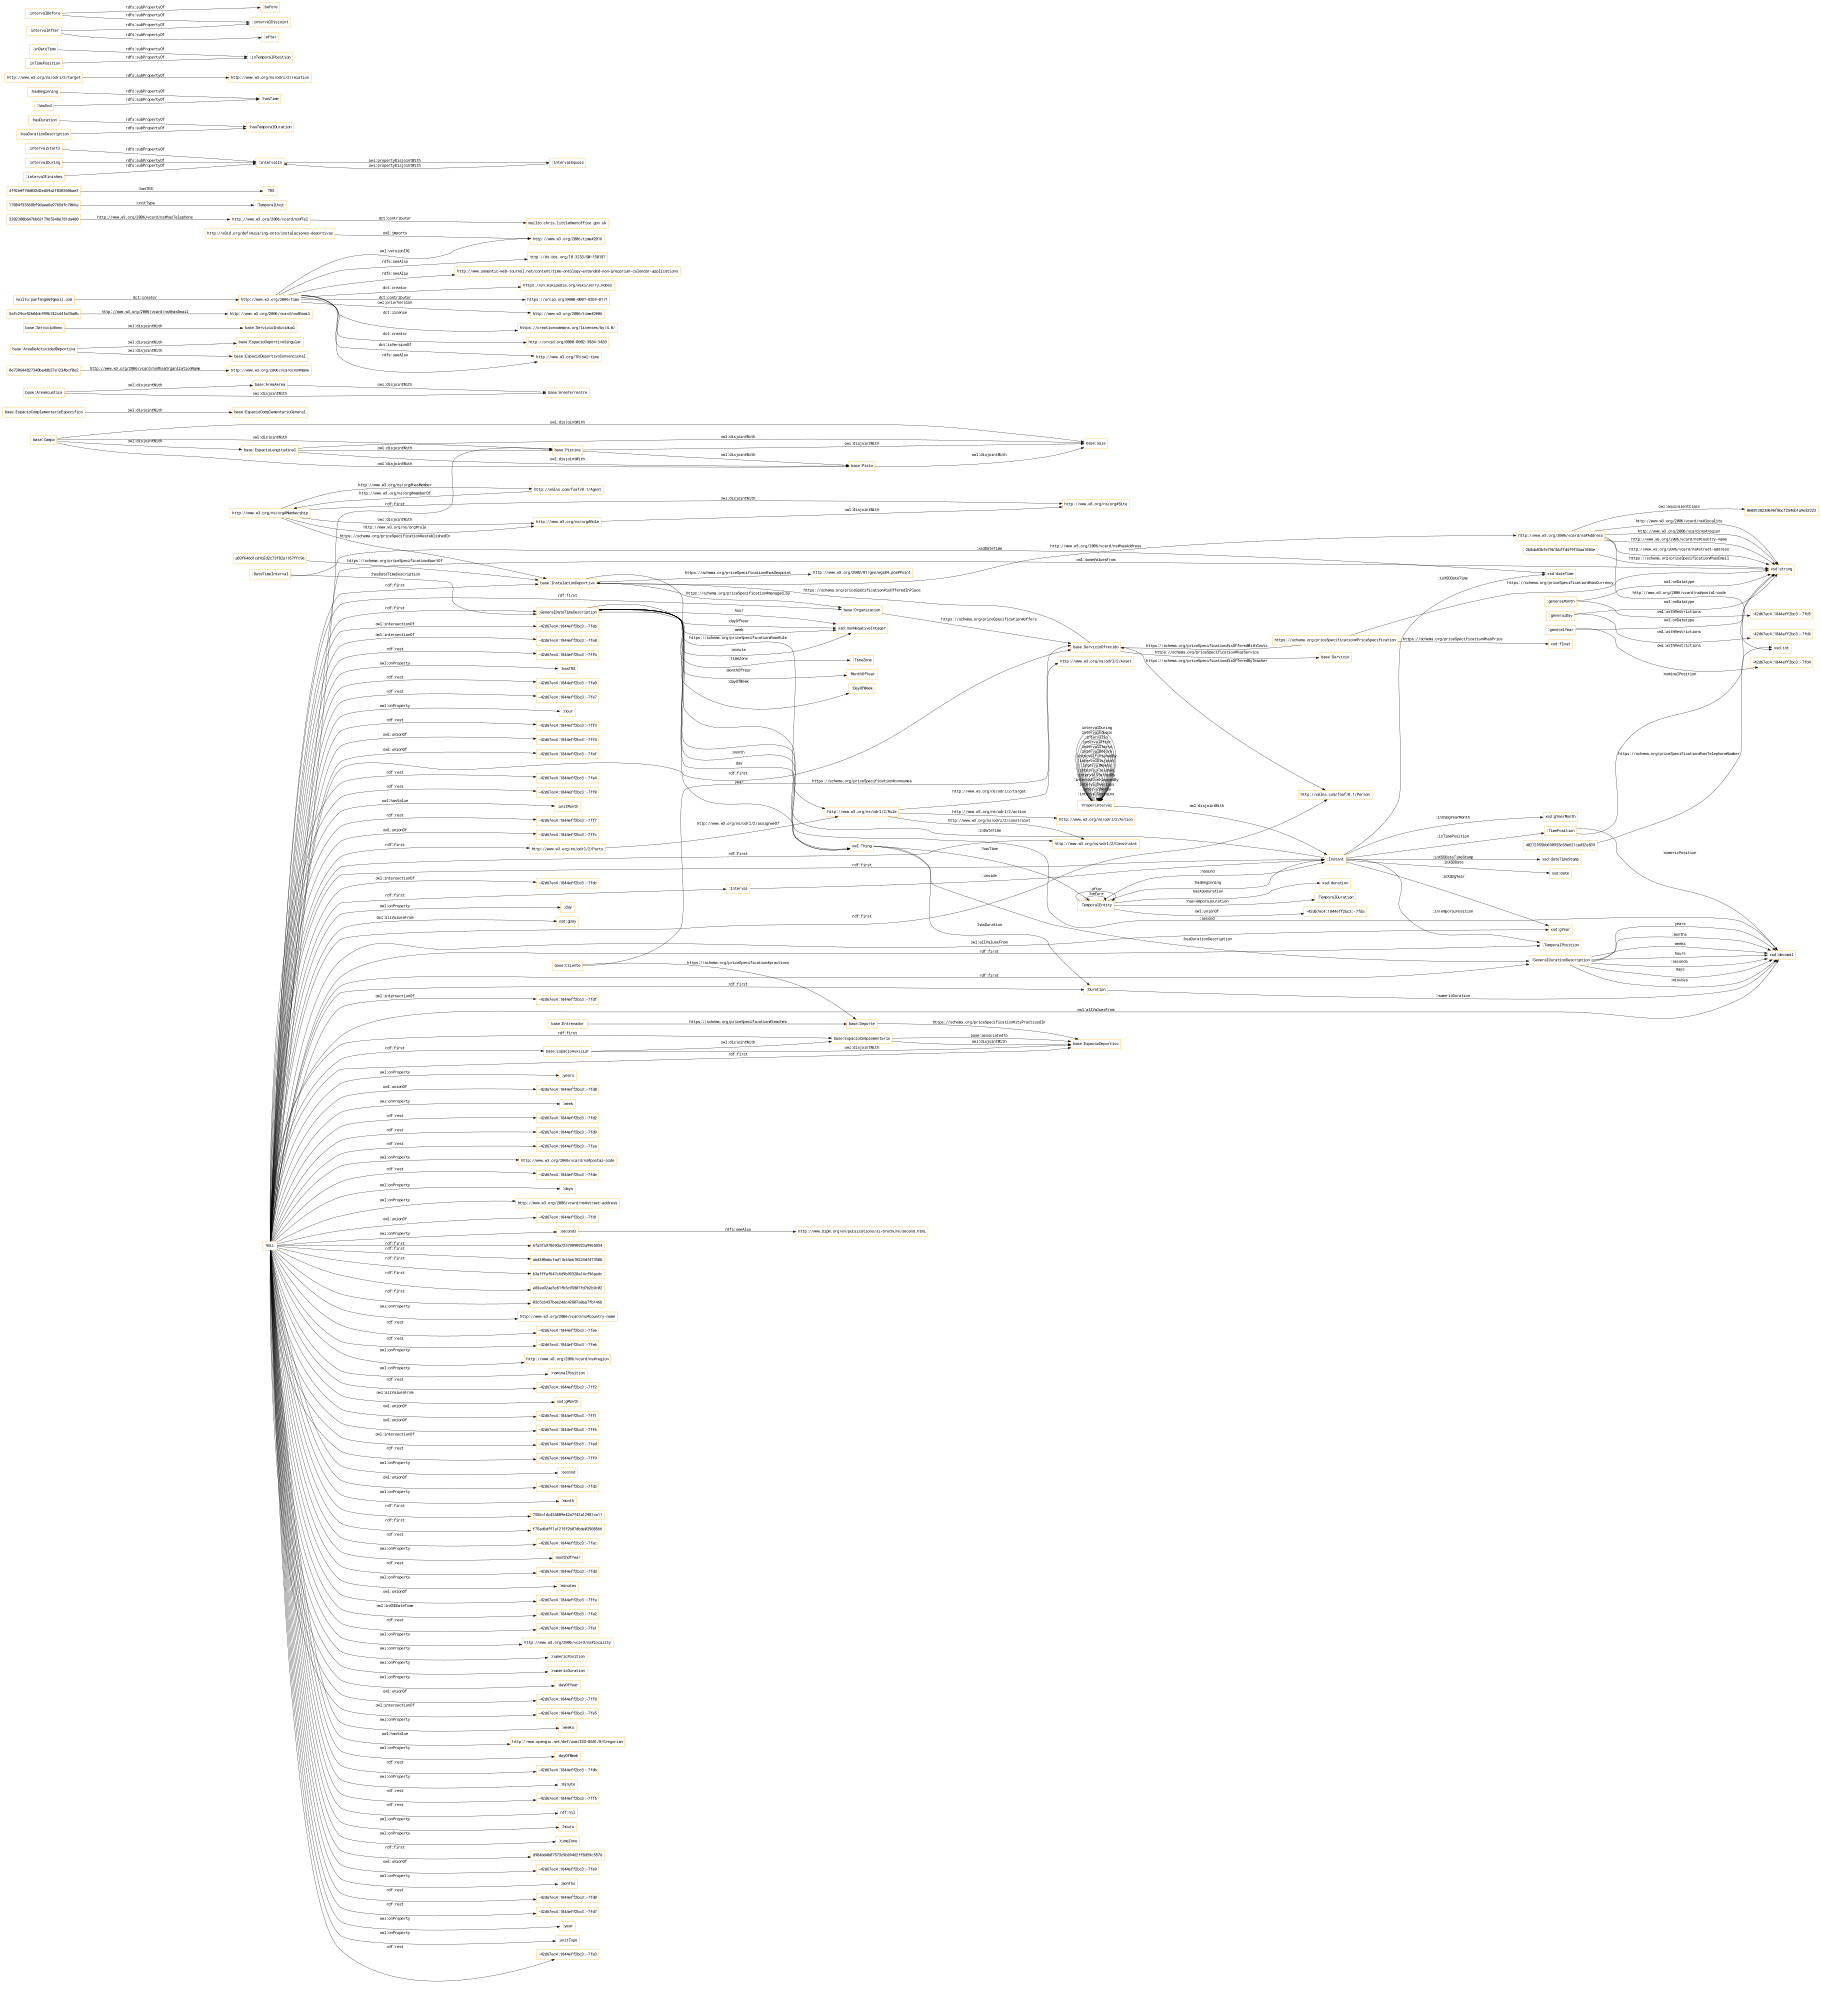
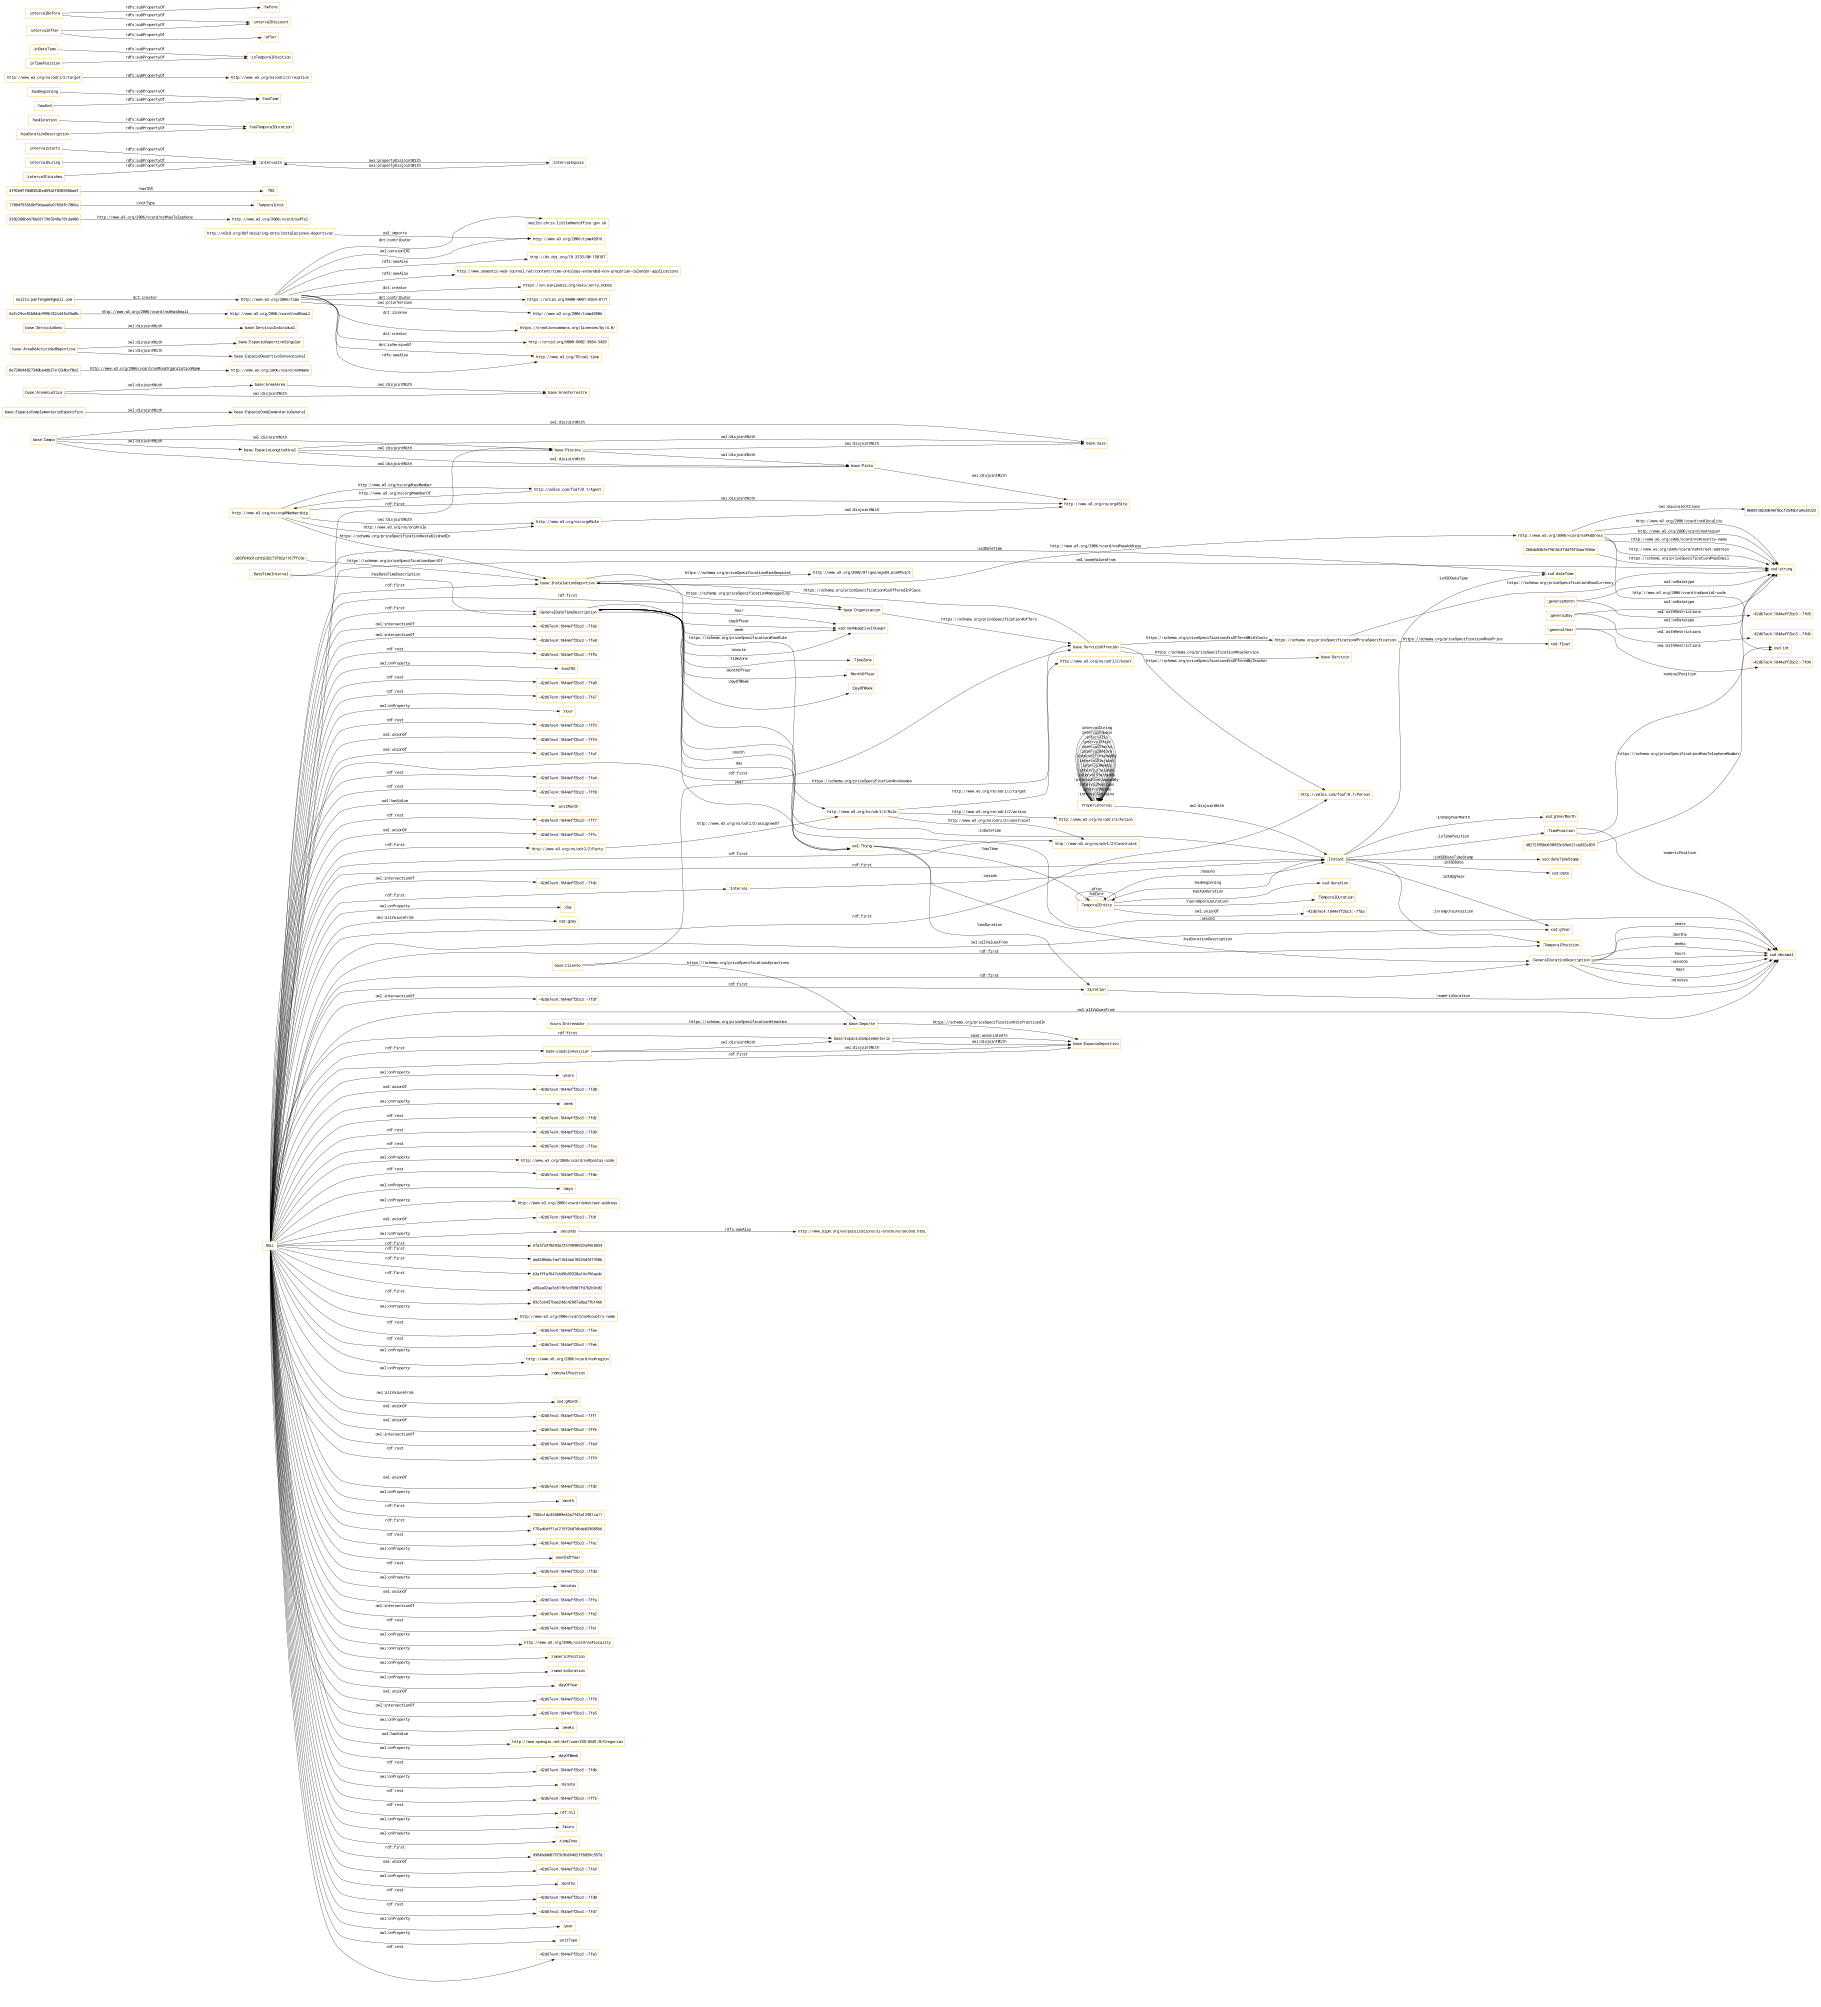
edge "http://www.w3.org/2006/vcard/ns#Tel" -> "mailto:chris.little@metoffice.gov.uk": now "http://www.w3.org/2006/time" -> "mailto:chris.little@metoffice.gov.uk"
edge "base:Pista" -> "base:Sala": now "base:Pista" -> "http://www.w3.org/ns/org#Site"
edge "https://schema.org/priceSpecification#PriceSpecification" -> "base:ServicioOfrecido": reversed
node "base:Entrenador": label "base:Entrenador" -> "hours:Entrenador"
node "-42d67ec4:1844eff2bc3:-7ff2": removed
node ":second": removed
edge "NULL" -> "-42d67ec4:1844eff2bc3:-7fe2": label "owl:inXSDDateTime" -> "owl:intersectionOf"
